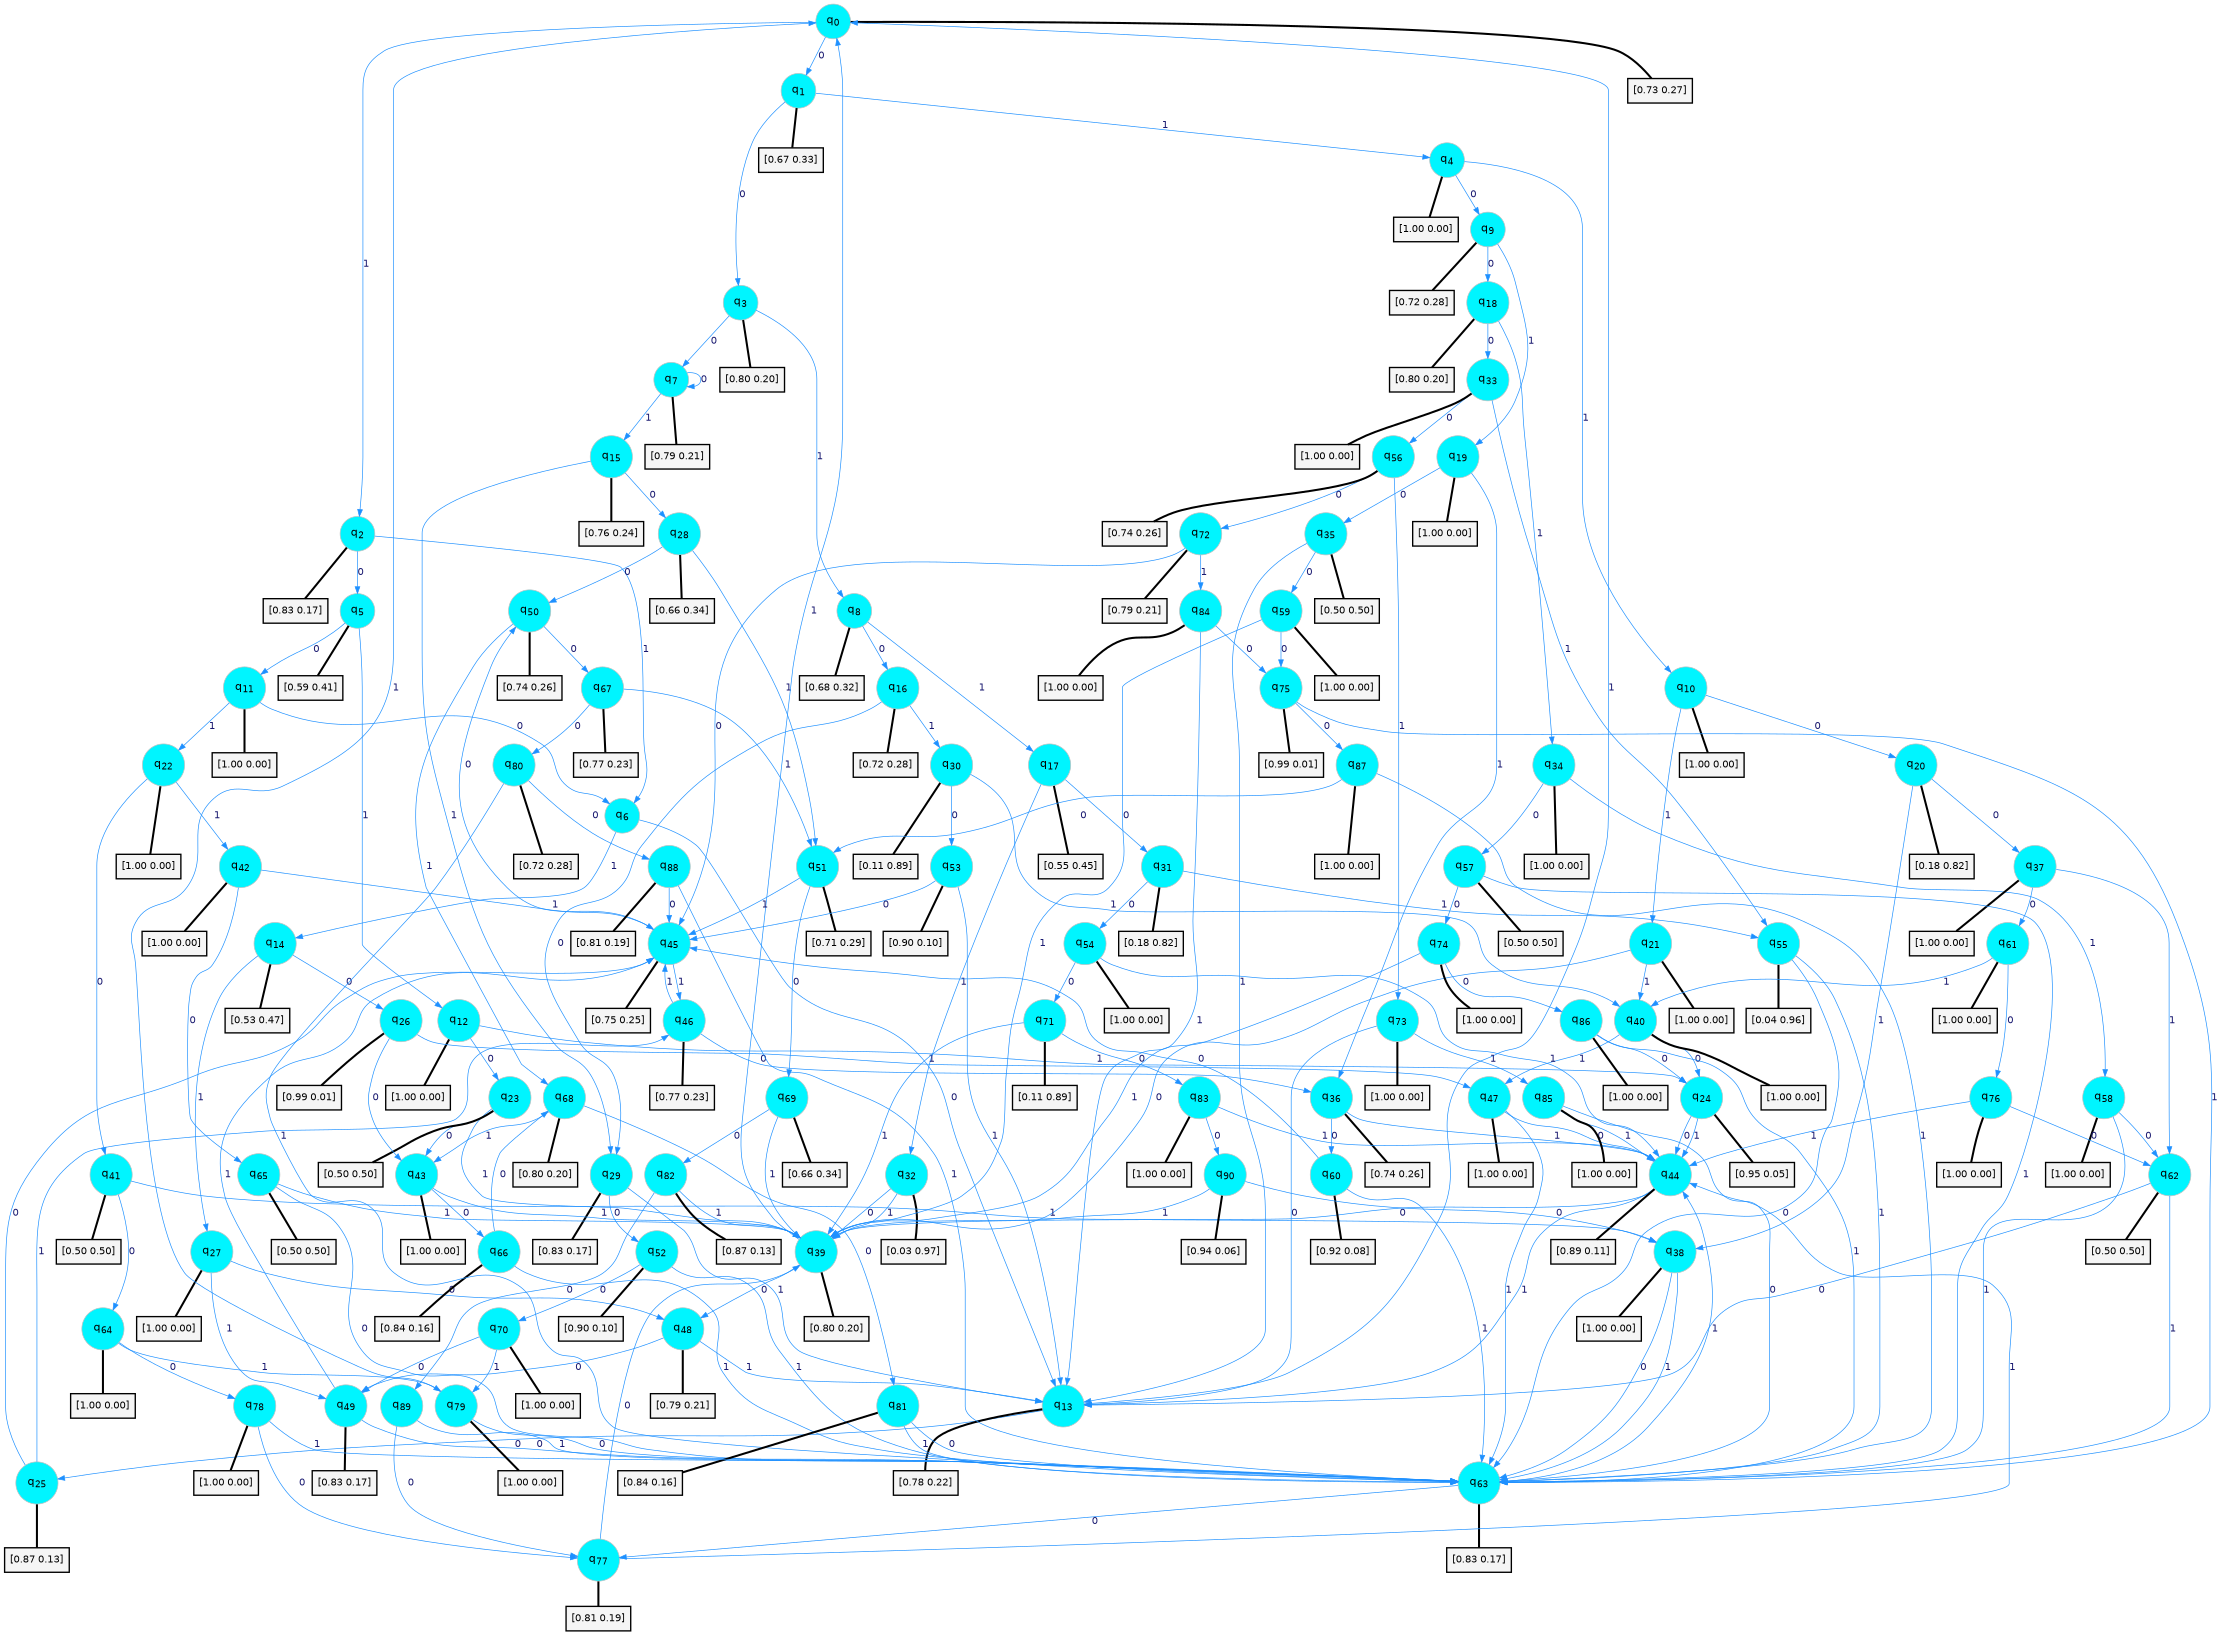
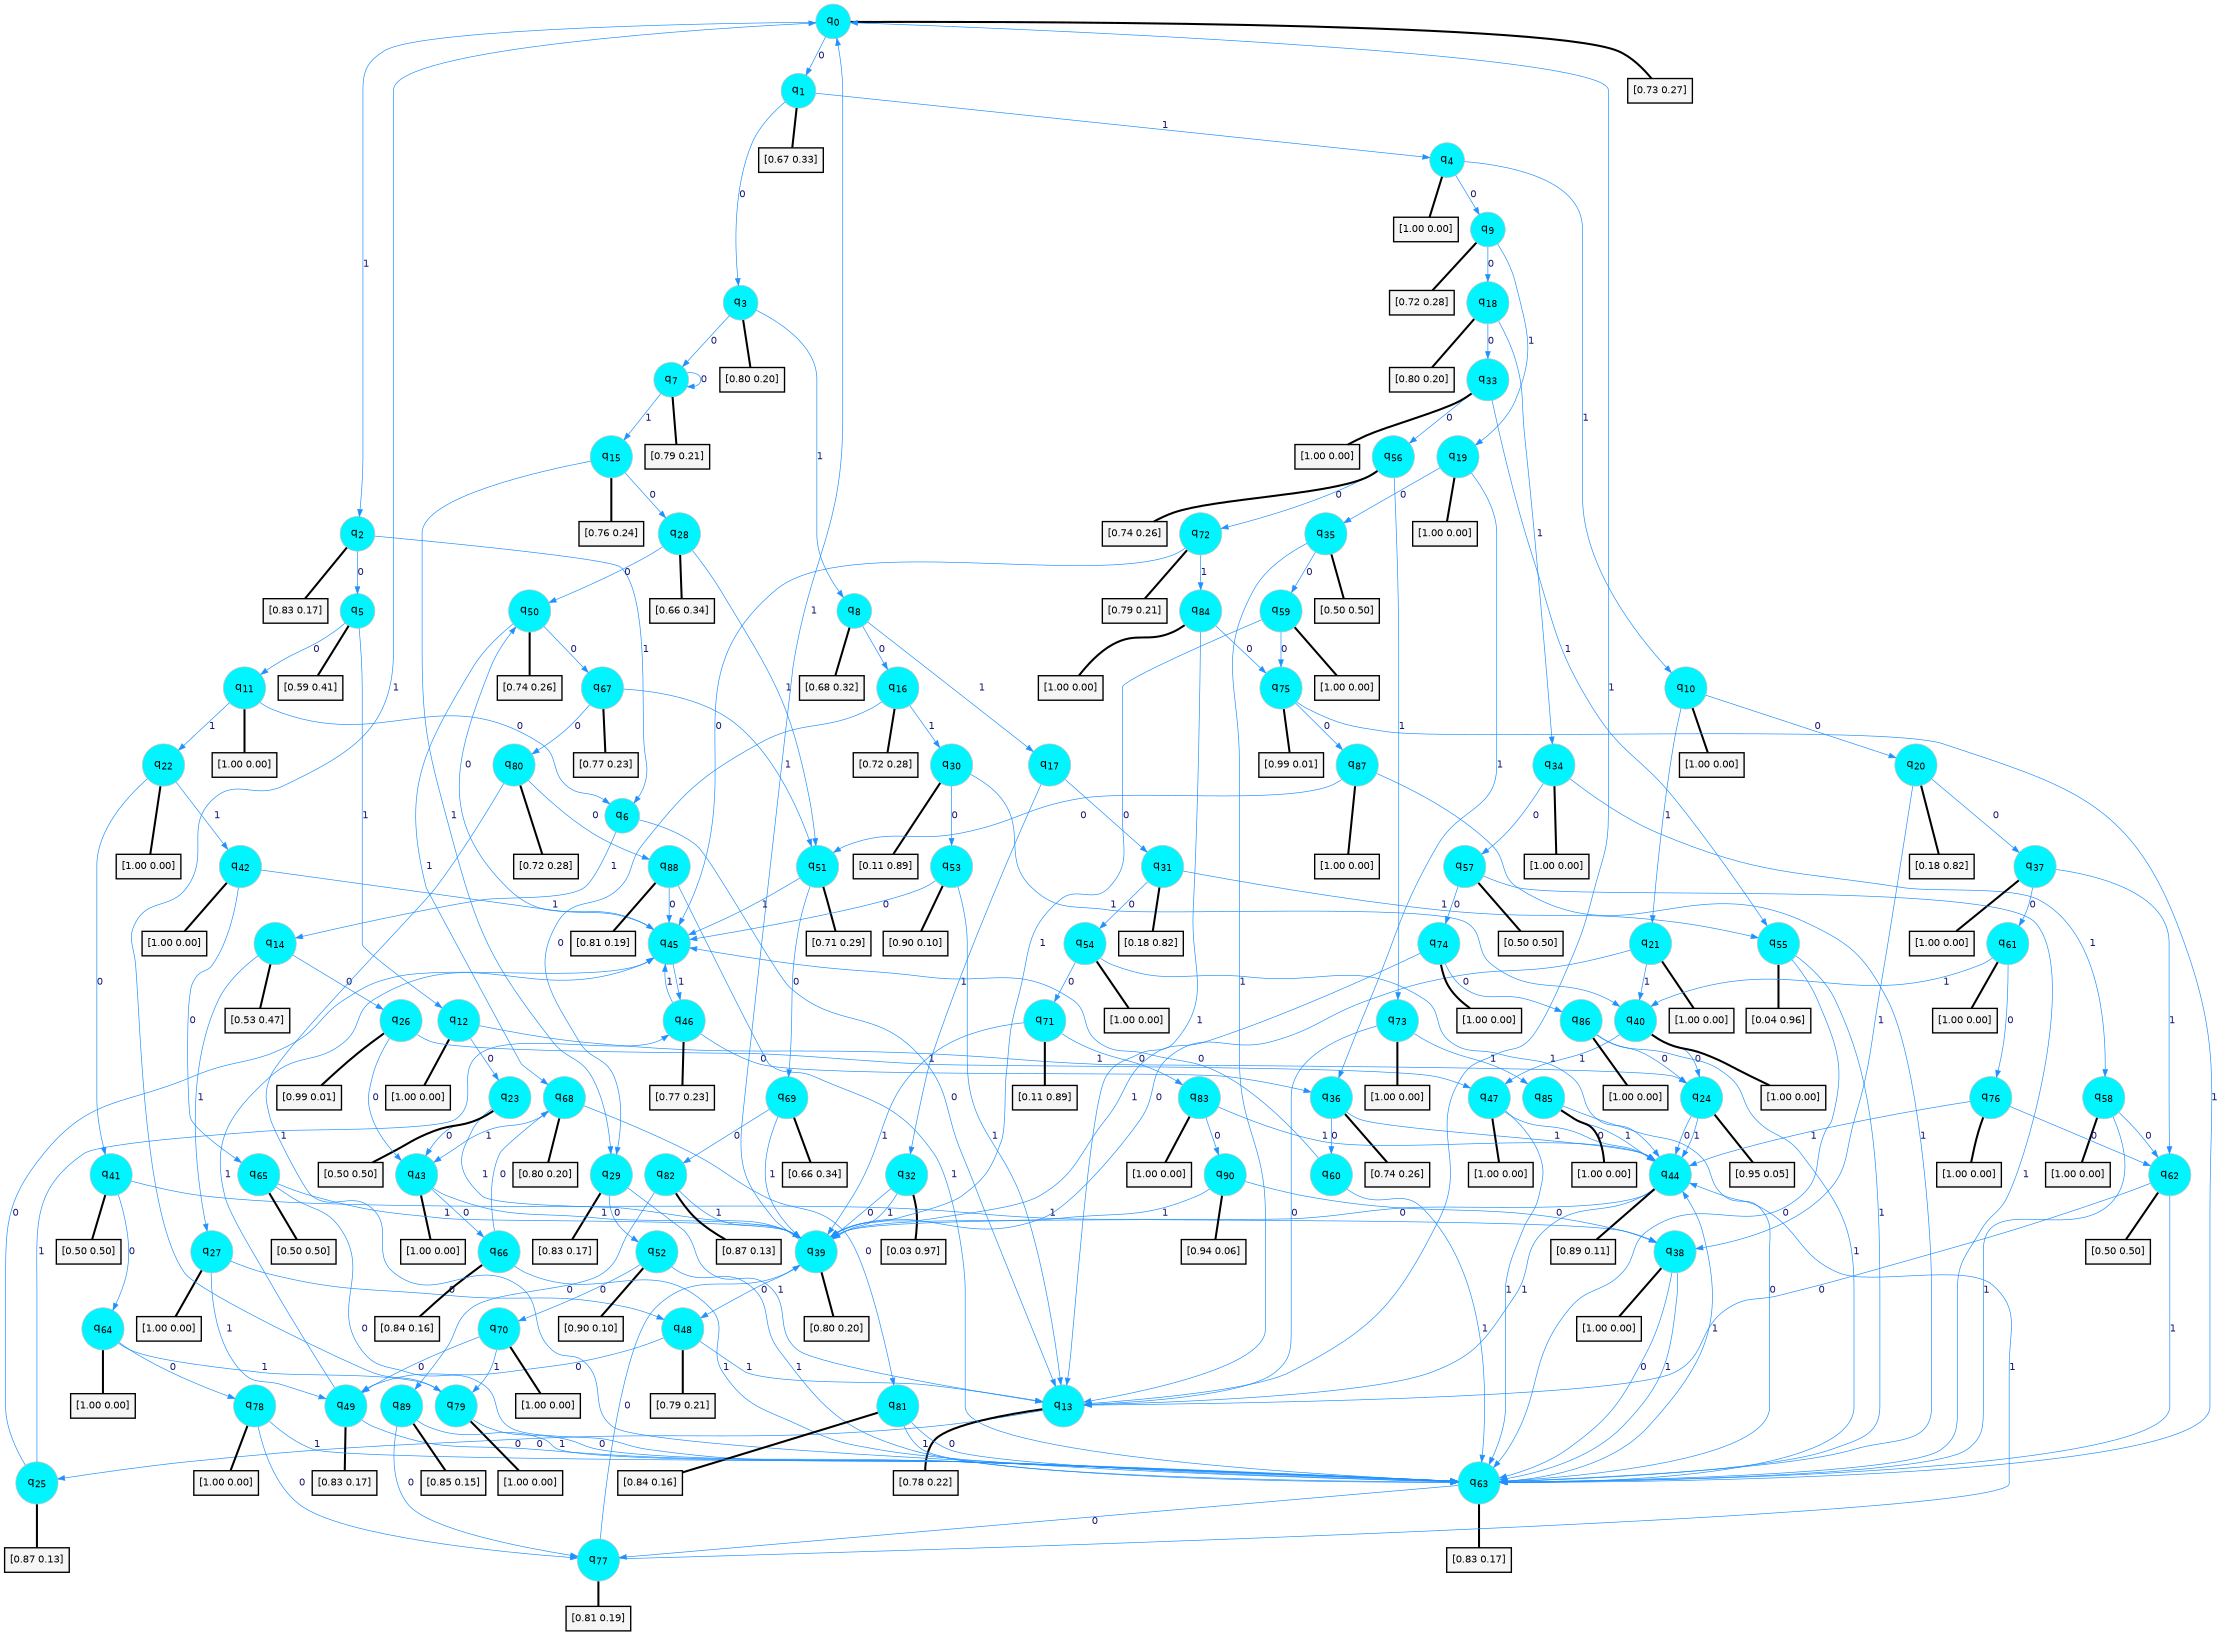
node "[0.55 0.45]": removed
node "[0.75 0.25]": removed
node "[0.92 0.08]": removed
node "[0.85 0.15]": added
